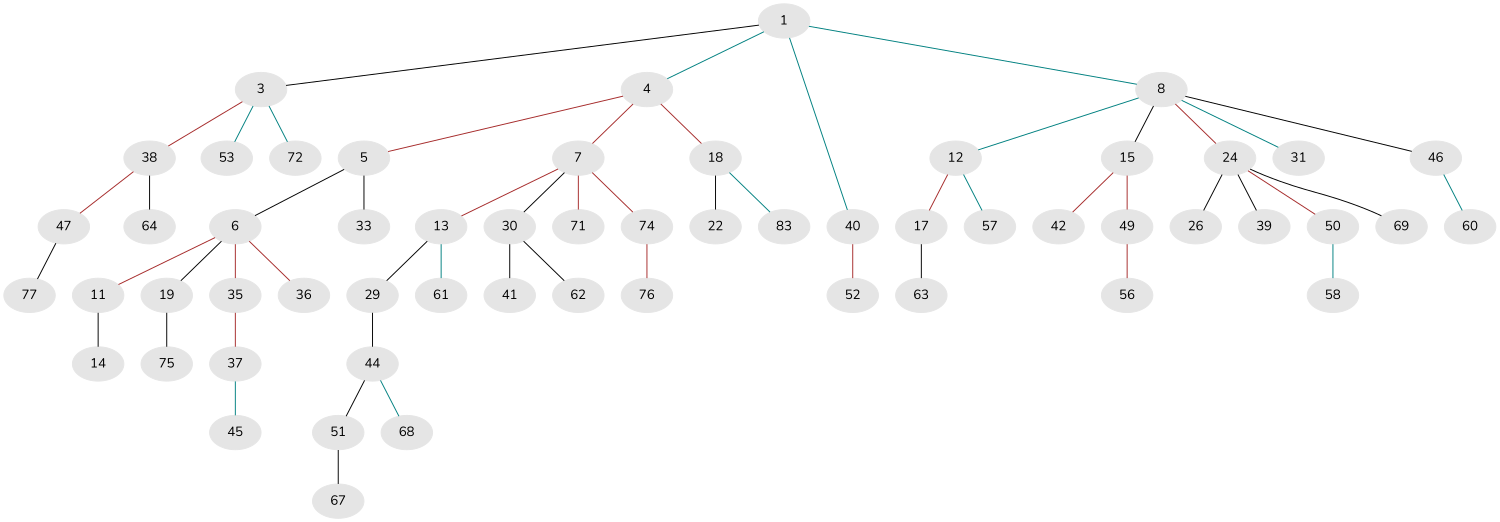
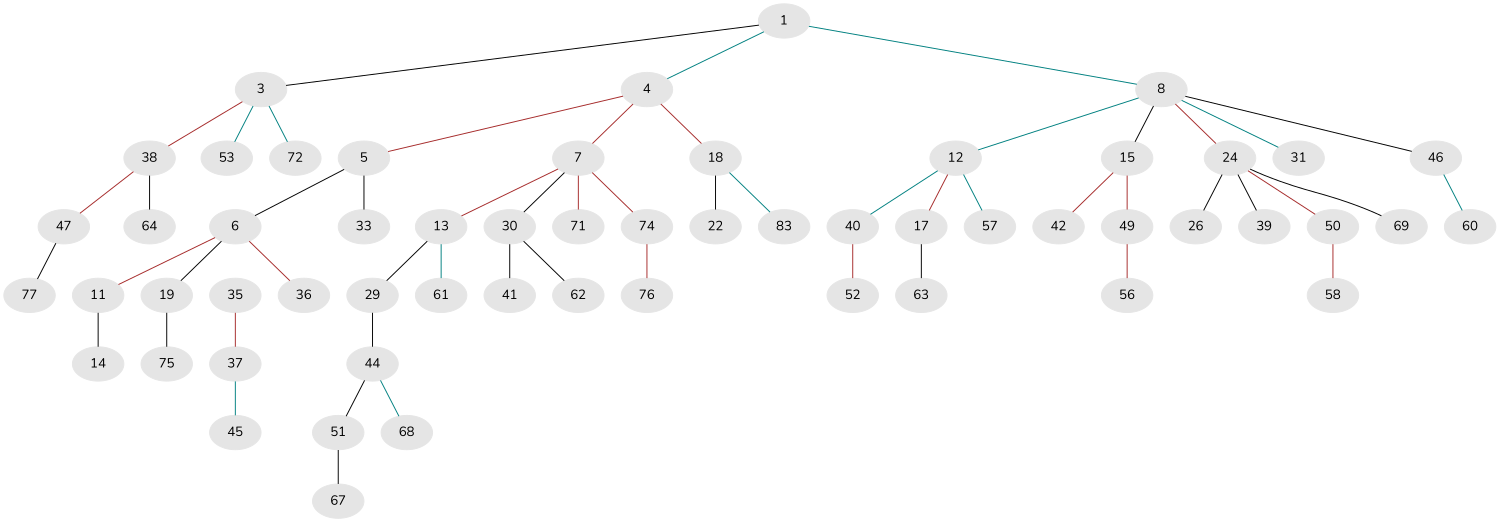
edge "1" -- "40": now "12" -- "40"
edge "6" -- "35": removed
edge "50" -- "58": color teal -> brown
